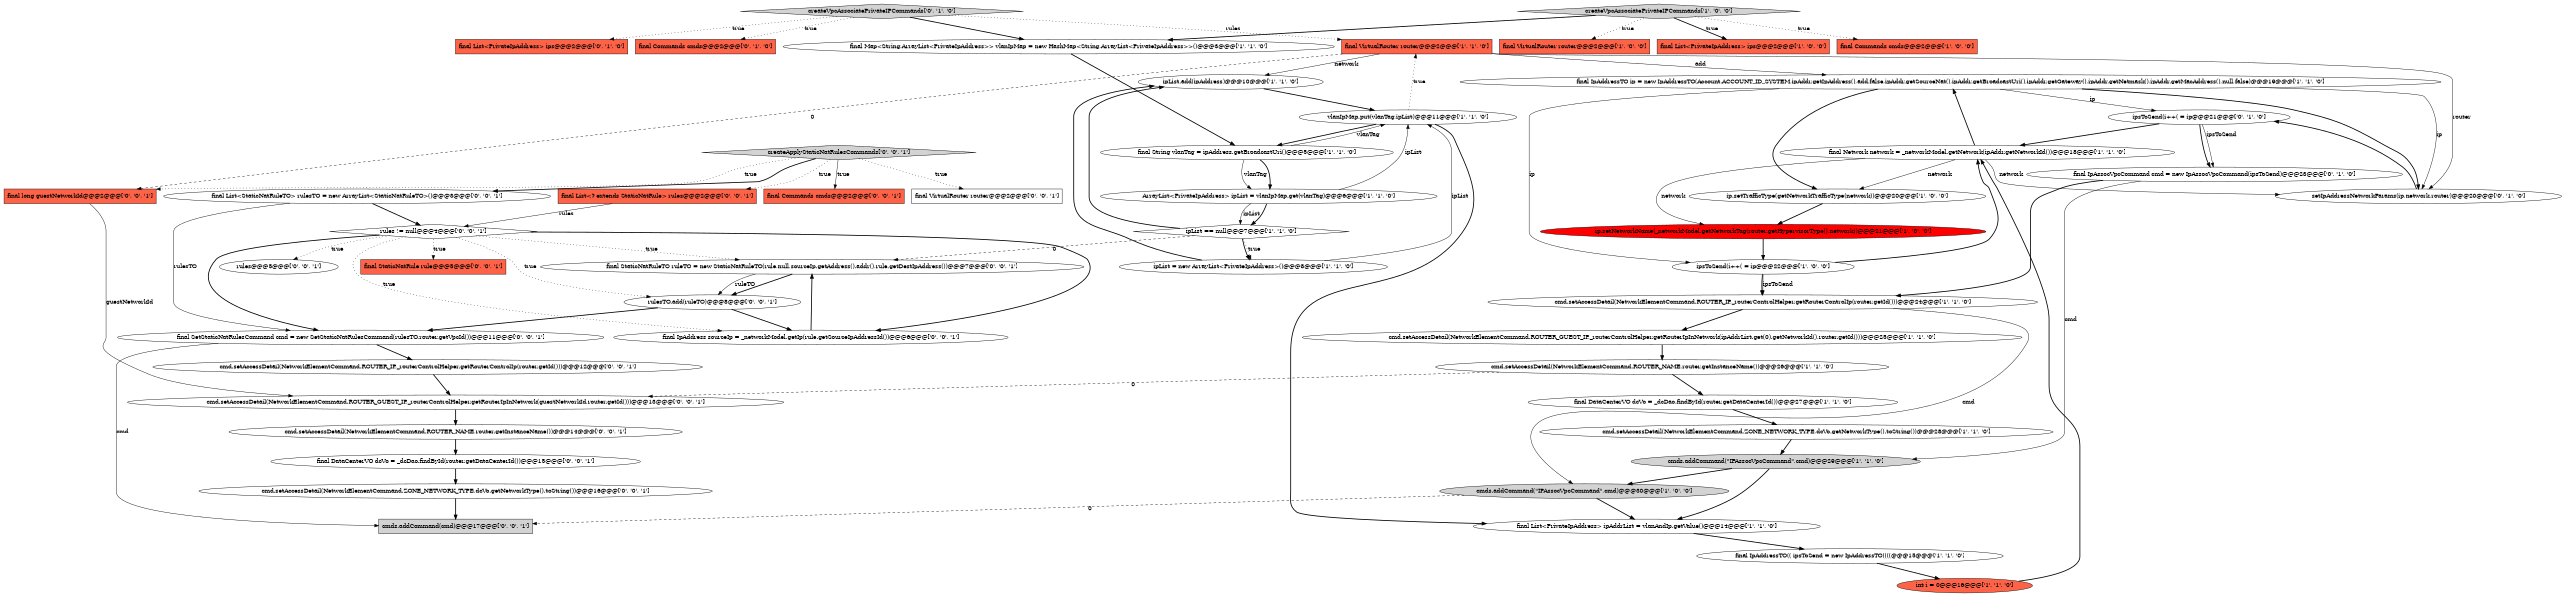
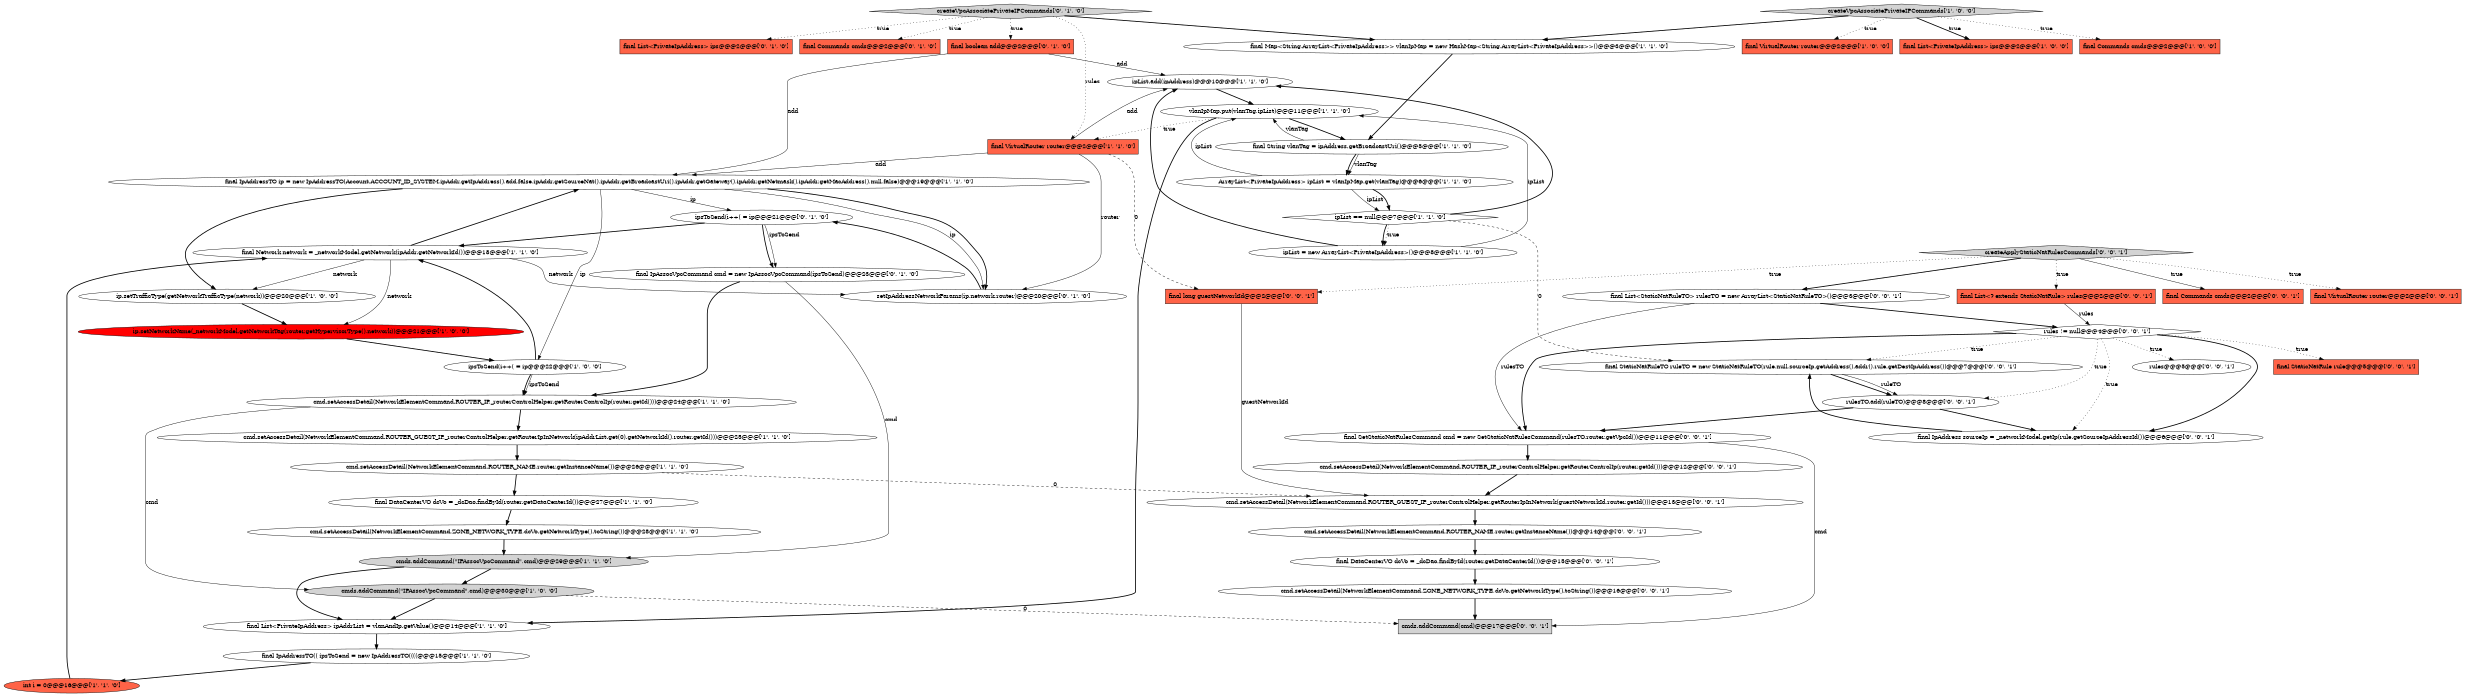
node "final boolean add@@@2@@@['0', '1', '0']": added
edge "final VirtualRouter router@@@2@@@['1', '1', '0']" -> "ipList.add(ipAddress)@@@10@@@['1', '1', '0']": label "network" -> "add"
node "final VirtualRouter router@@@2@@@['0', '0', '1']": fillcolor white -> tomato
